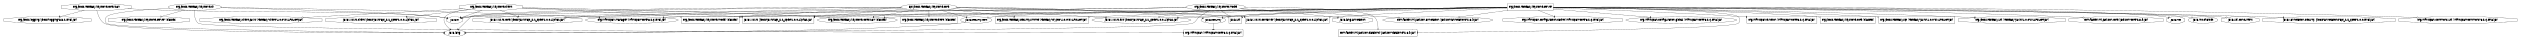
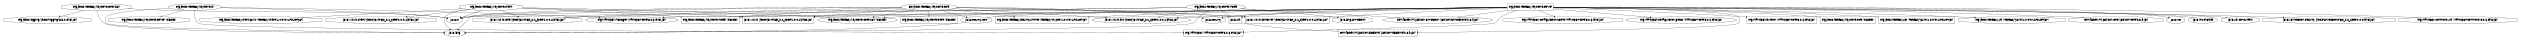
edge "org.jboss.resteasy.keystone.model" -> "com.fasterxml.jackson.databind (jackson-databind-2.8.9.jar)": now "java.util" -> "com.fasterxml.jackson.databind (jackson-databind-2.8.9.jar)"
edge "java.security" -> "org.infinispan (infinispan-core-8.2.6.Final.jar)": now "org.jboss.resteasy.keystone.server" -> "org.infinispan (infinispan-core-8.2.6.Final.jar)"
